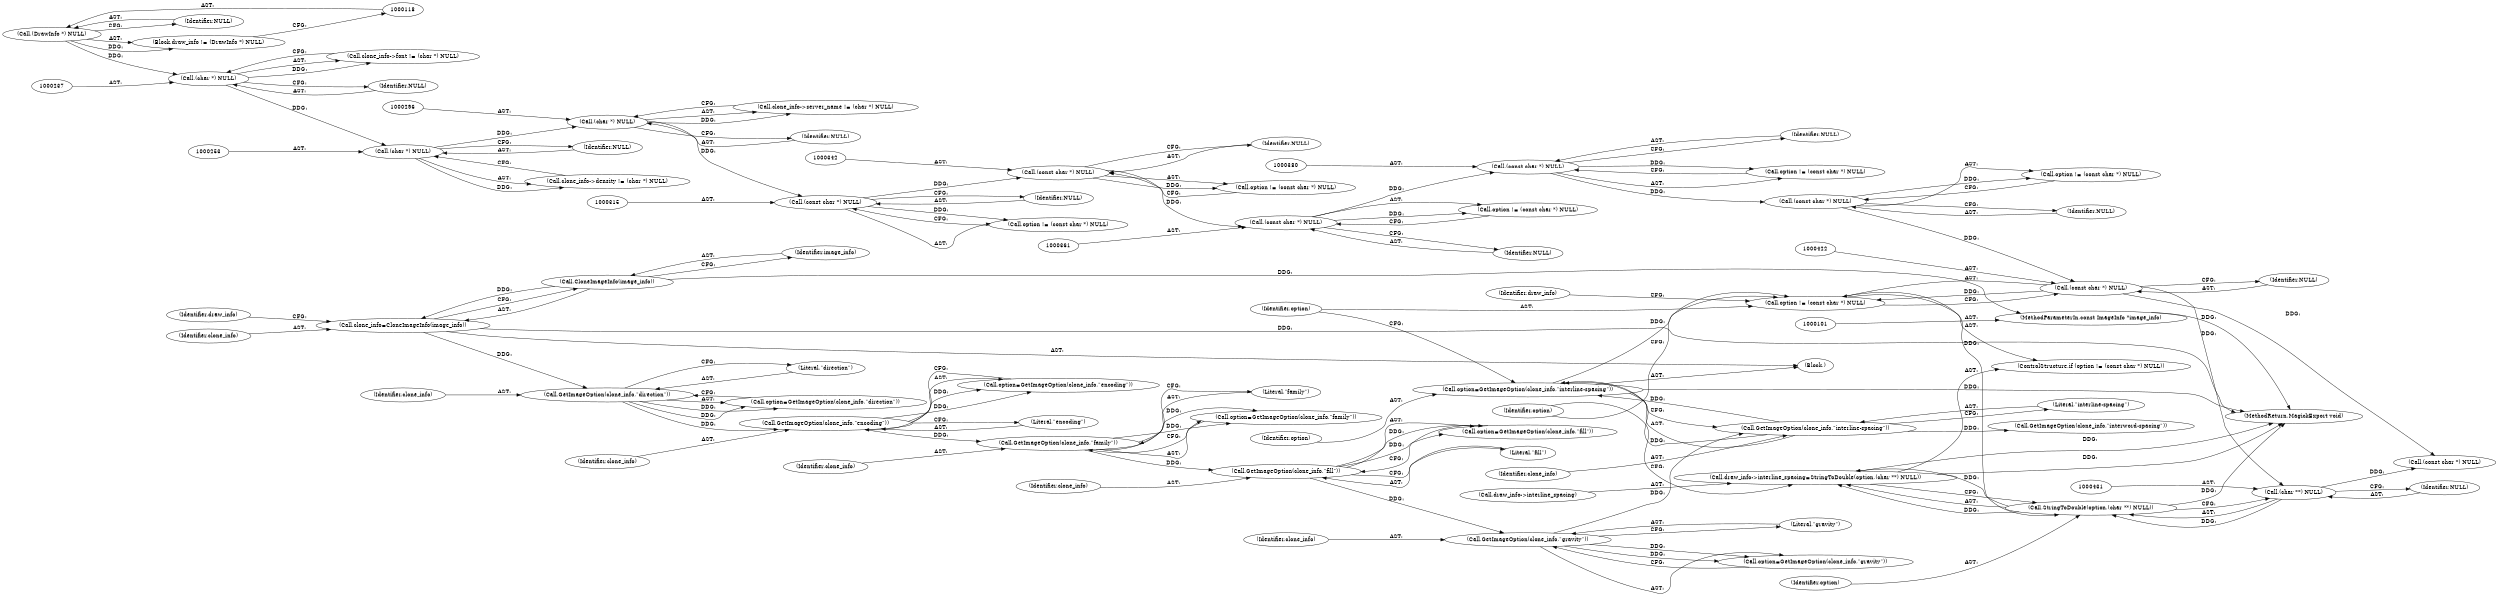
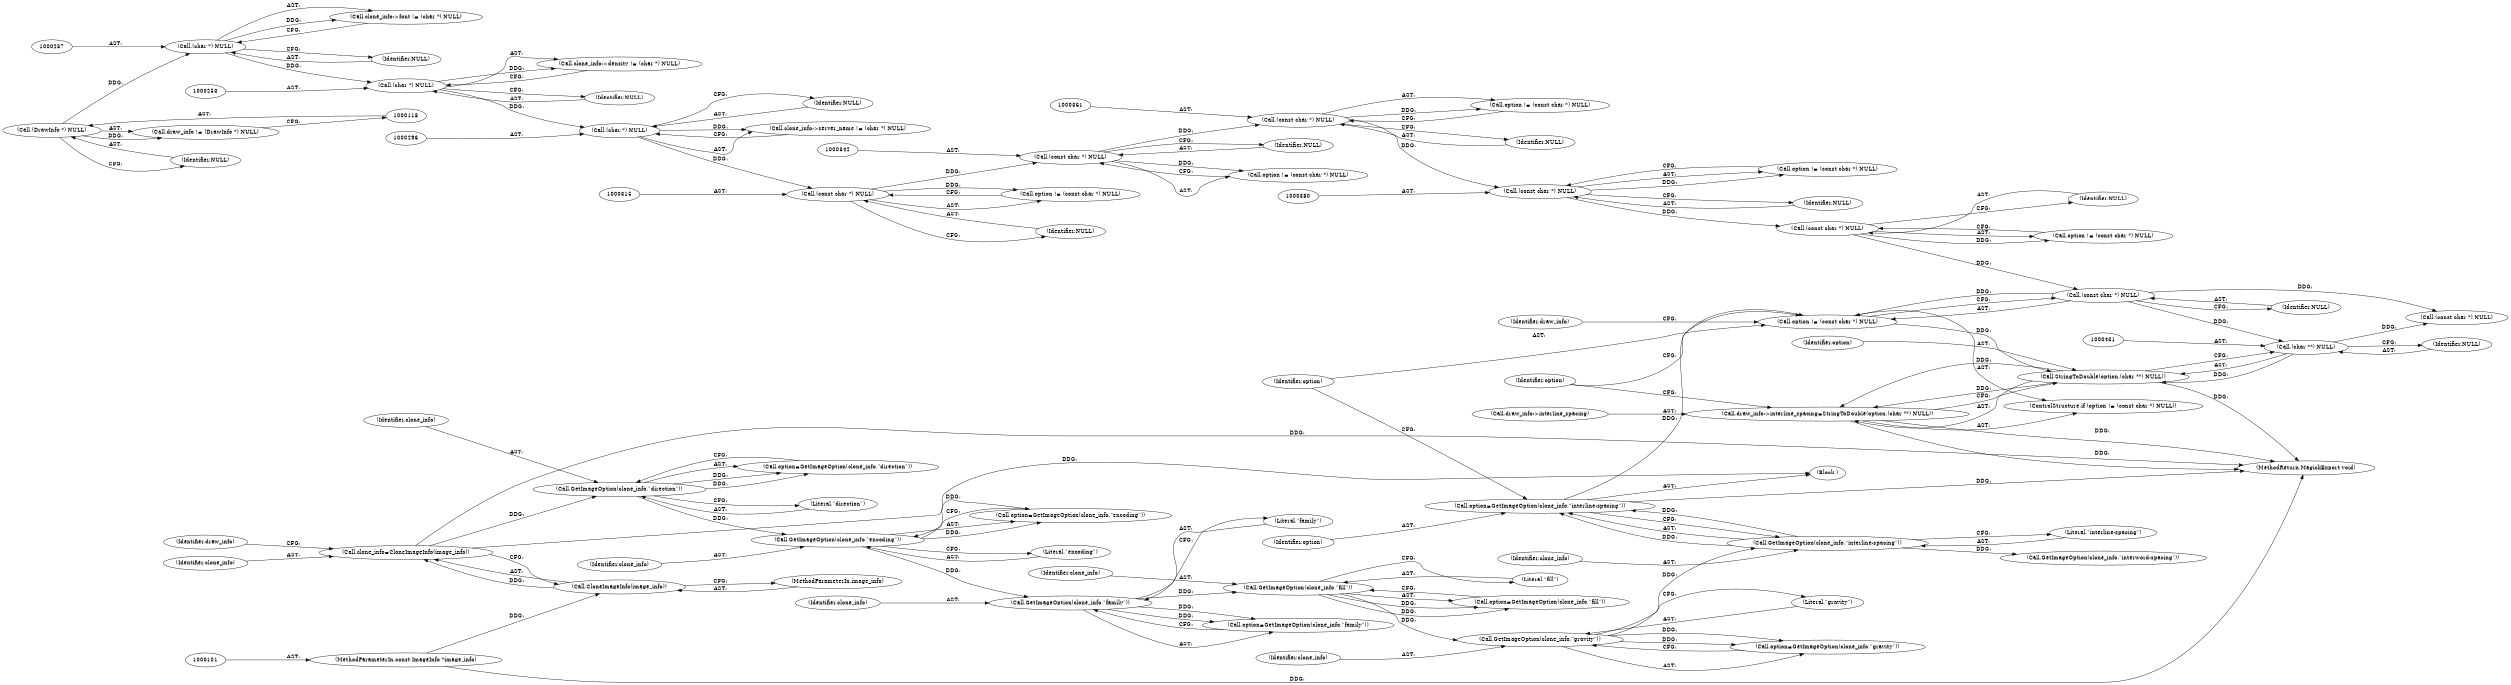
node "(Block,draw_info != (DrawInfo *) NULL)": label "(Block,draw_info != (DrawInfo *) NULL)" -> "(Call,draw_info != (DrawInfo *) NULL)"
node "1000422": removed
node "(Identifier,image_info)": label "(Identifier,image_info)" -> "(MethodParameterIn,image_info)"
edge "(Call,CloneImageInfo(image_info))" -> "(MethodParameterIn,const ImageInfo *image_info)": reversed
edge "(Call,clone_info=CloneImageInfo(image_info))" -> "(Block,)": label "AST: " -> "DDG: "
